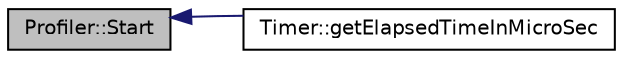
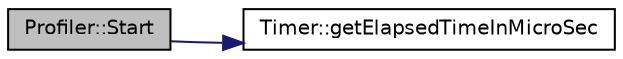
edge "Timer::getElapsedTimeInMicroSec" -> "Profiler::Start": reversed
